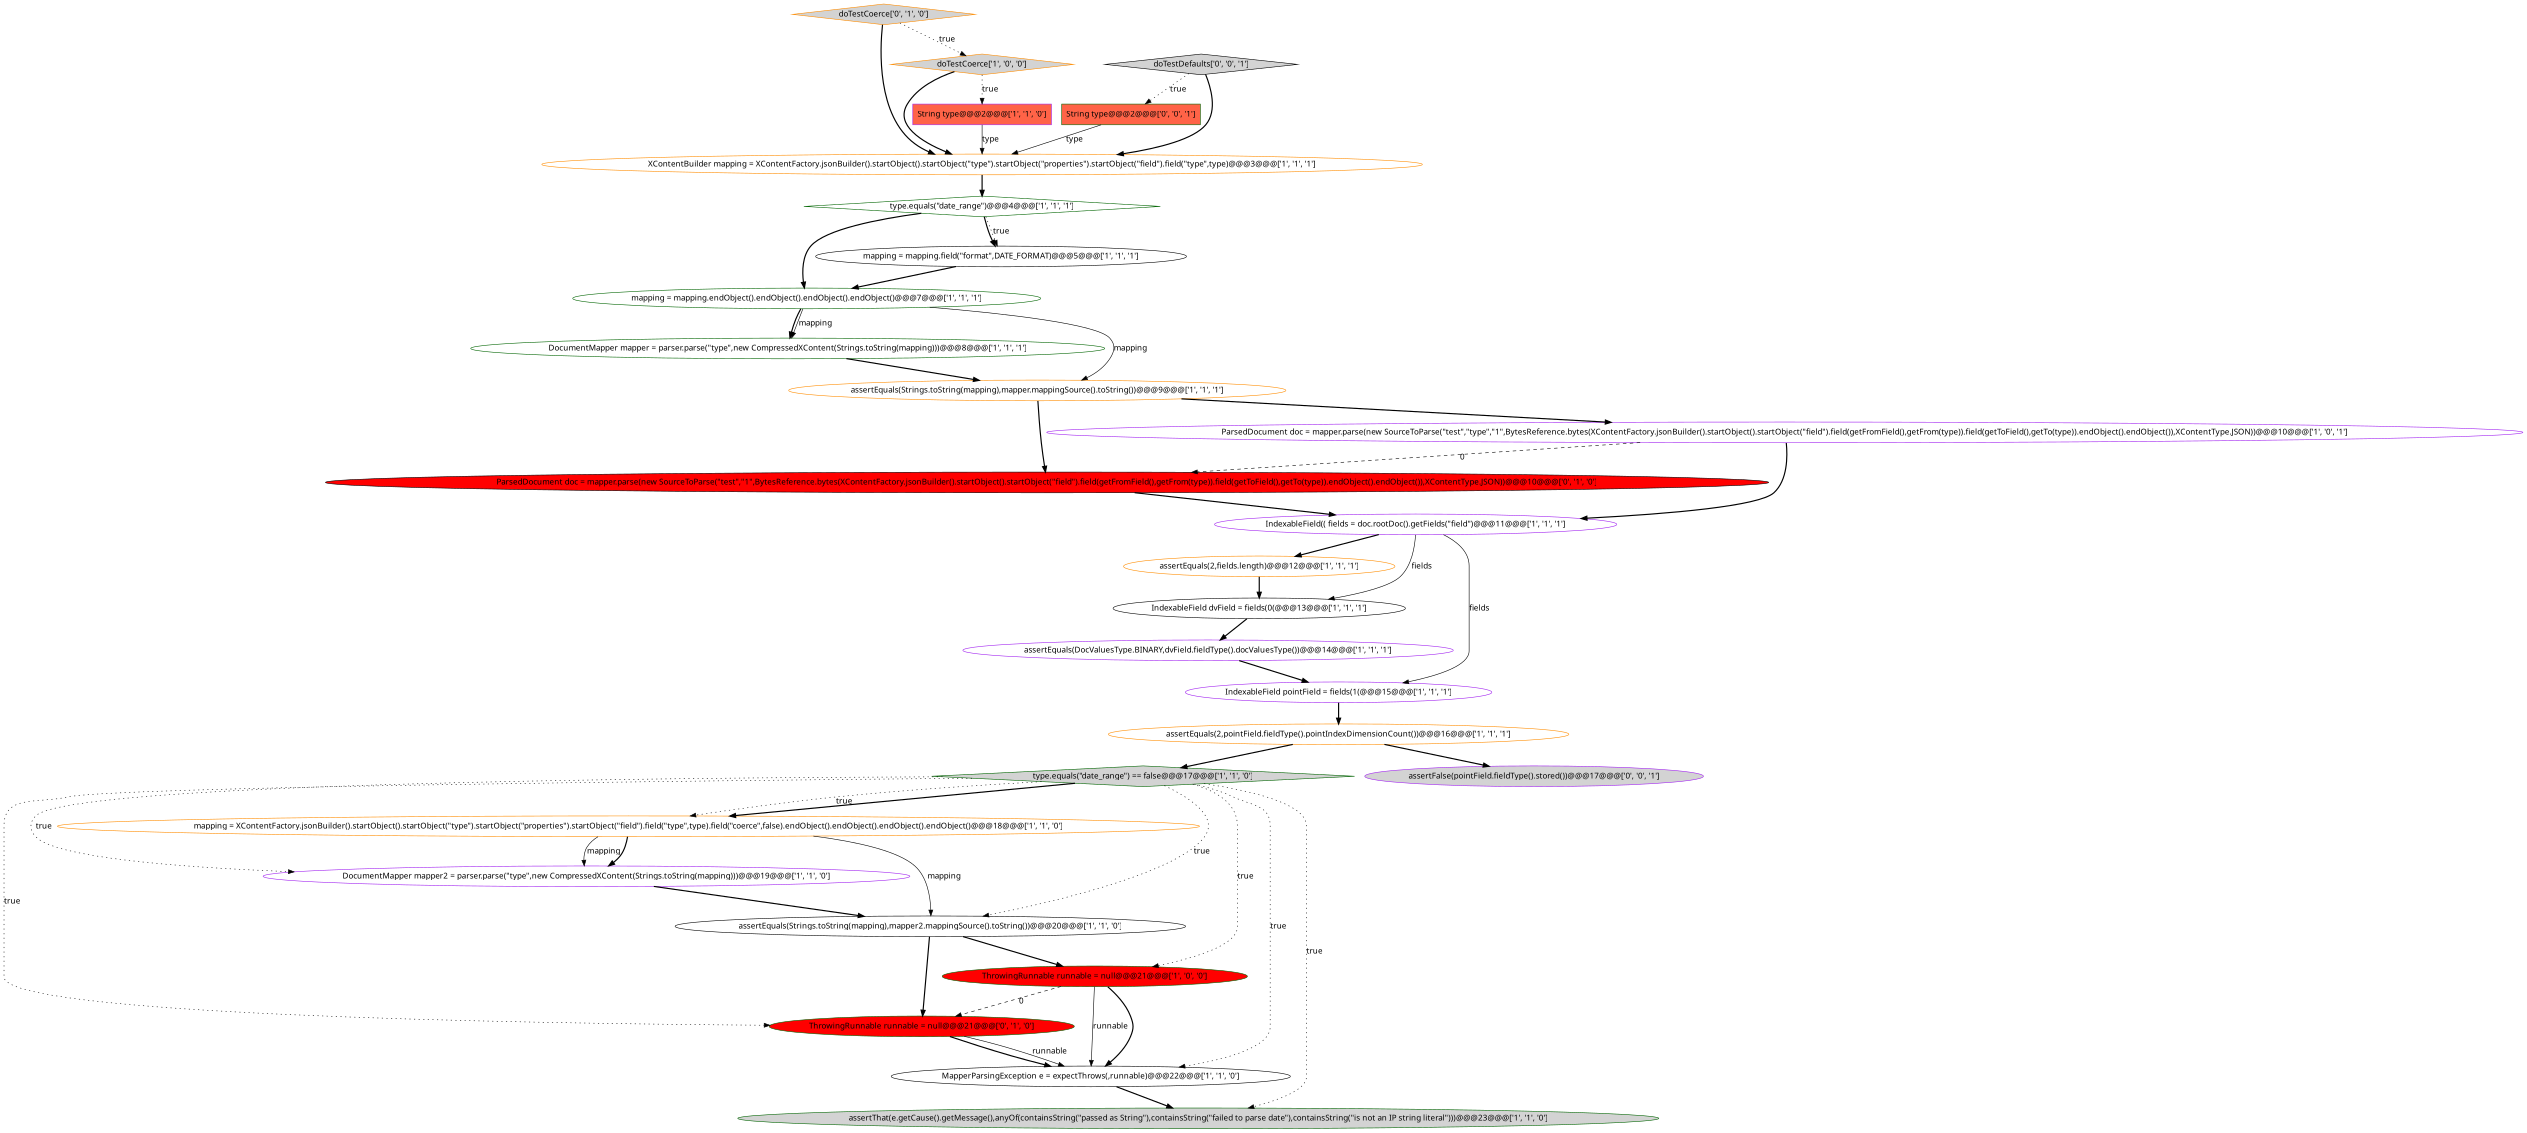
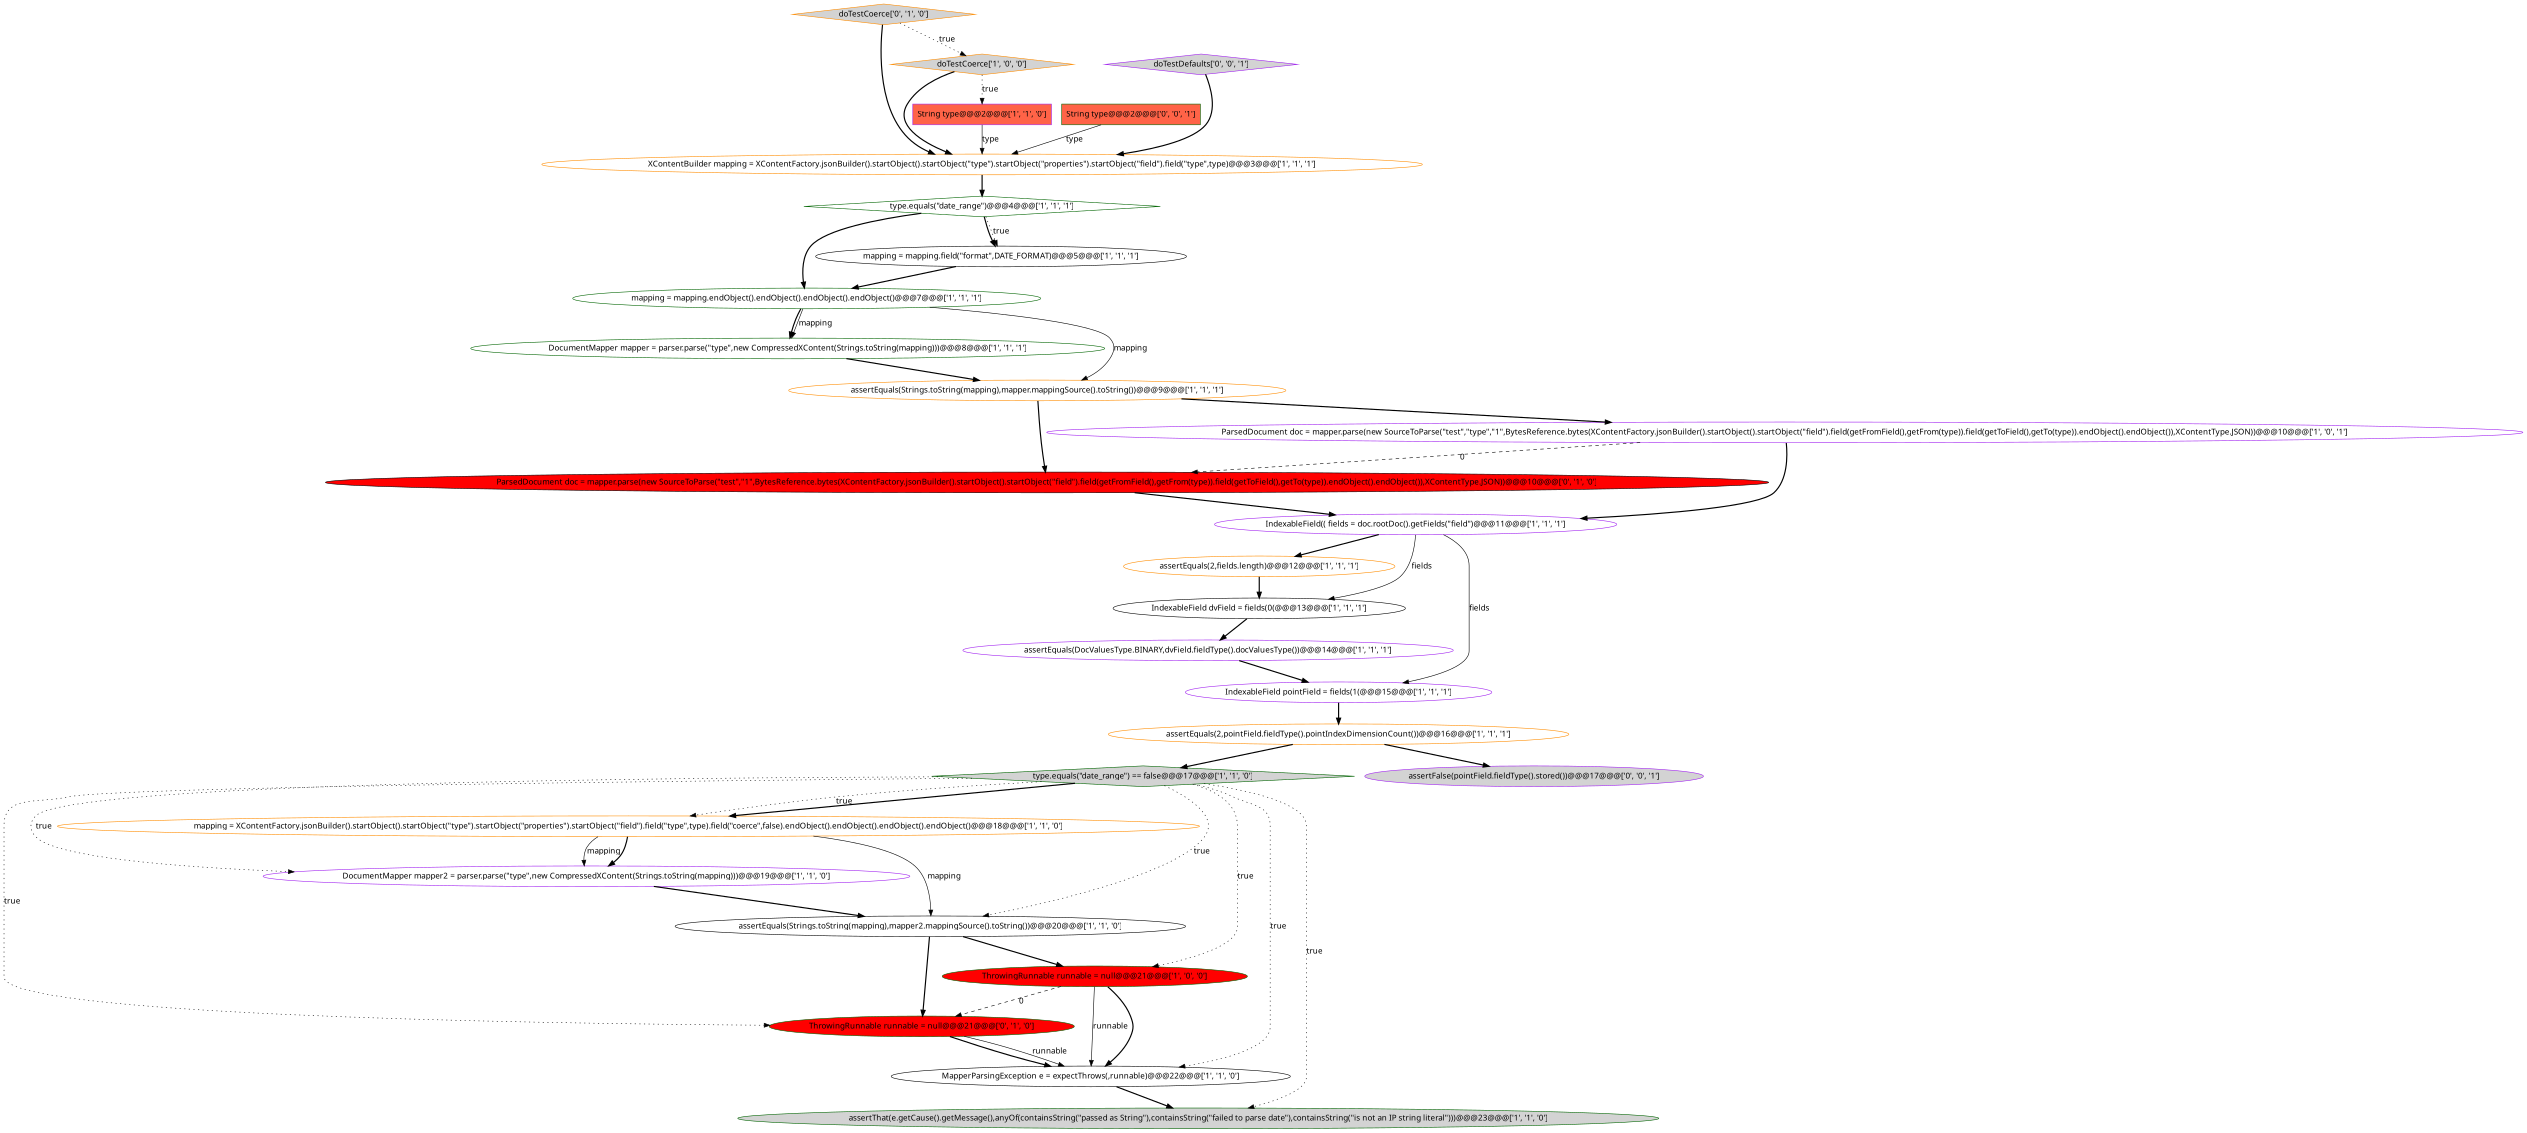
node "doTestDefaults['0', '0', '1']": color black -> purple
edge "doTestDefaults['0', '0', '1']" -> "String type@@@2@@@['0', '0', '1']": removed, label "true"
